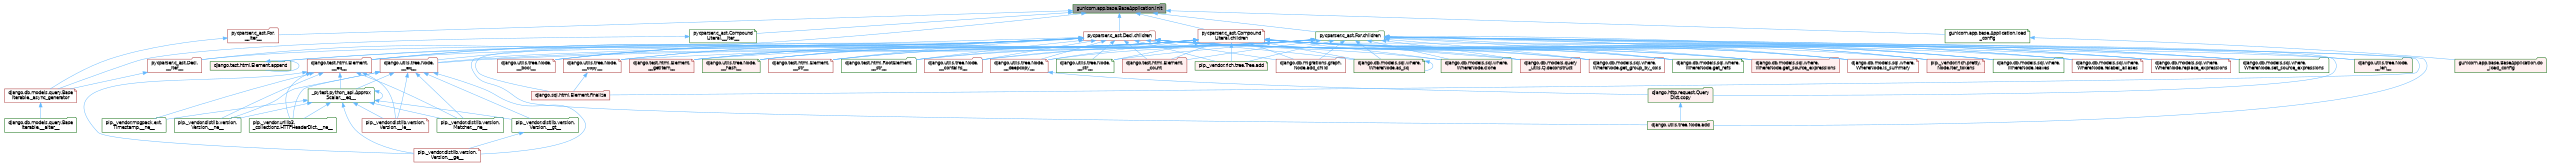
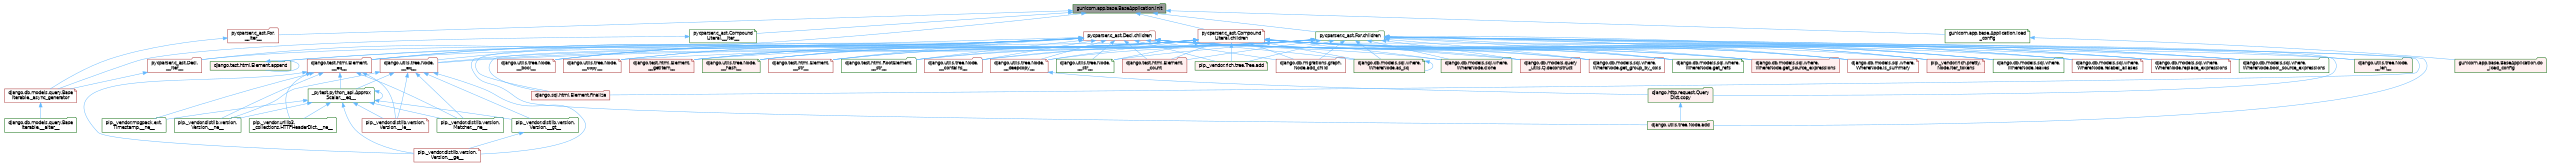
edge "pycparser.c_ast.Decl.children" -> "gunicorn.app.base.BaseApplication.init": removed
node "django.db.models.sql.where. WhereNode.set_source_expressions": label "django.db.models.sql.where. WhereNode.set_source_expressions" -> "django.db.models.sql.where. WhereNode.bool_source_expressions"
edge "django.sql.html.Element.finalize" -> "django.utils.tree.Node. __copy__": now "django.sql.html.Element.finalize" -> "pycparser.c_ast.Compound Literal.children"
edge "pip._vendor.urllib3. _collections.HTTPHeaderDict.__ne__" -> "django.utils.tree.Node. __eq__": removed
